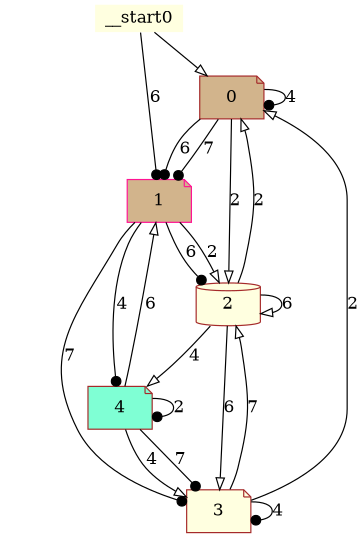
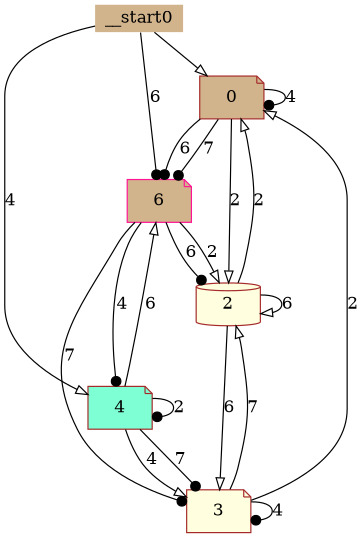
node "__start0": fillcolor lightyellow -> tan
node "1": label "1" -> "6"
edge "2" -> "4": now "__start0" -> "4"
